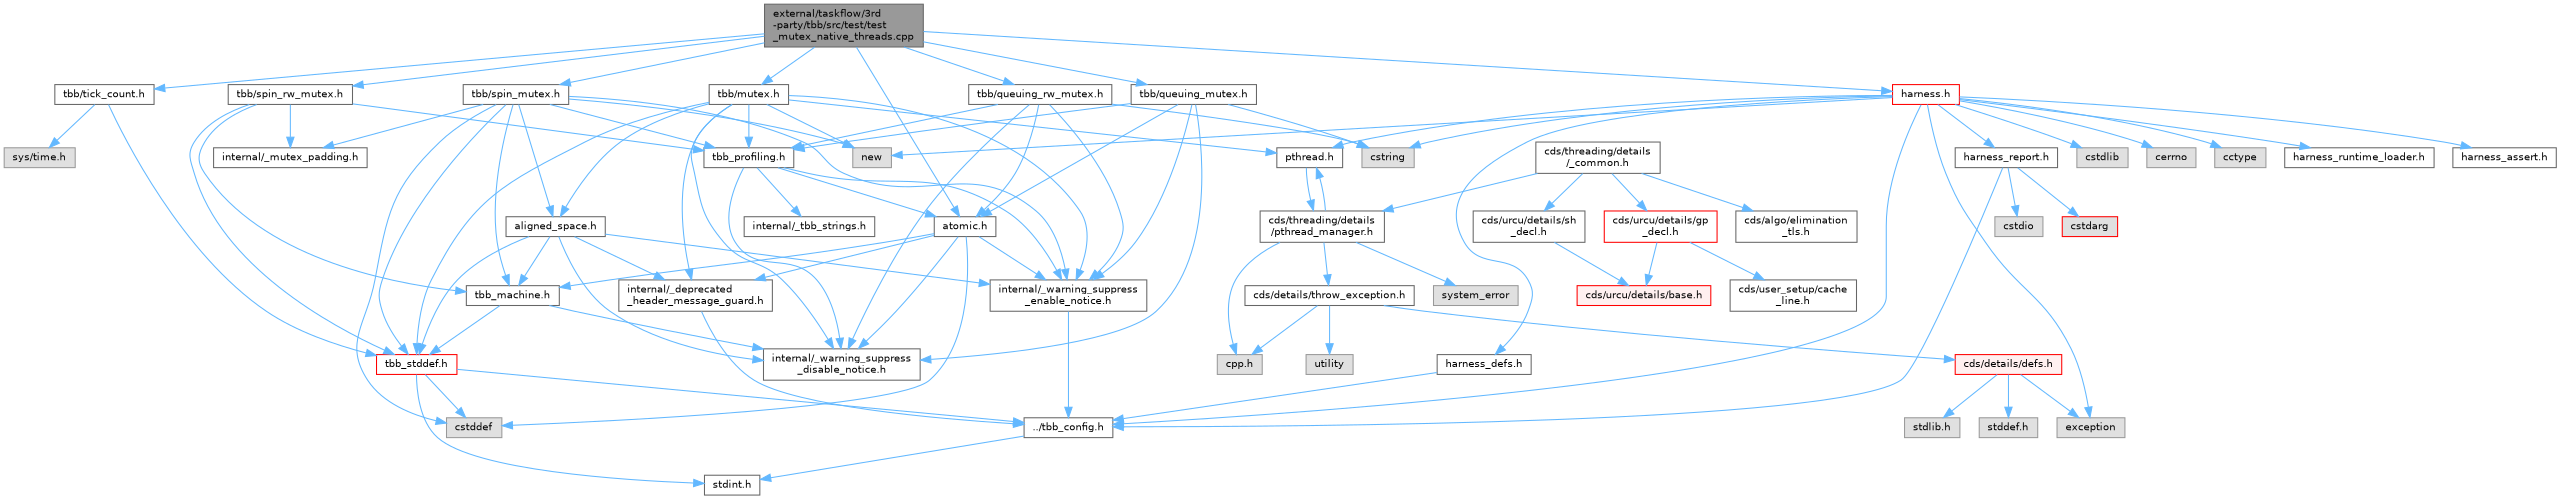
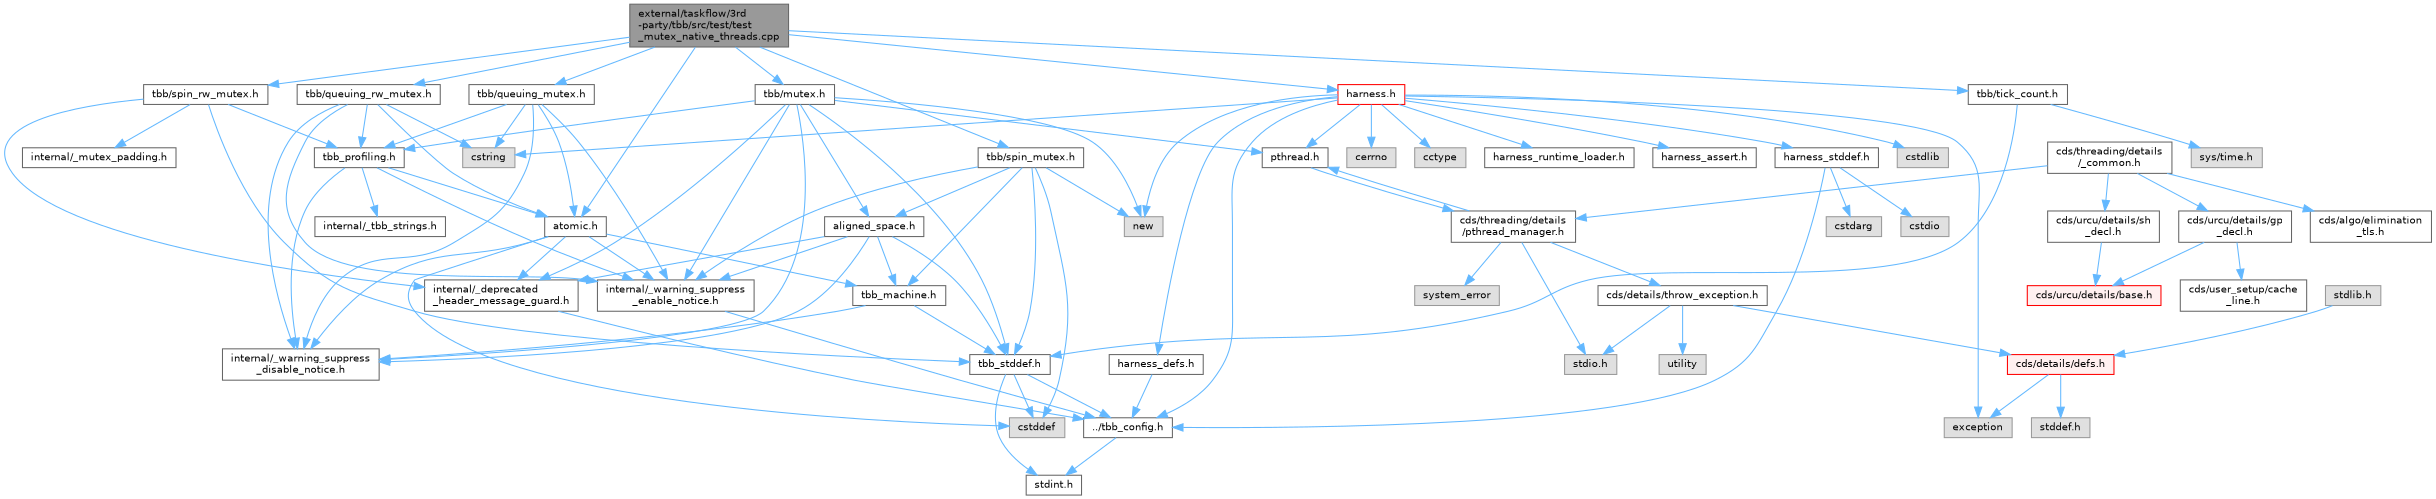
edge "tbb/spin_mutex.h" -> "tbb_profiling.h": removed
edge "tbb/spin_mutex.h" -> "internal/_mutex_padding.h": removed
node "harness_report.h": label "harness_report.h" -> "harness_stddef.h"
node "cds/urcu/details/gp _decl.h": color red -> grey40
node "cstdarg": color red -> grey60
edge "tbb/spin_rw_mutex.h" -> "tbb_machine.h": now "tbb/spin_rw_mutex.h" -> "internal/_deprecated _header_message_guard.h"
node "tbb_stddef.h": color red -> grey40
node "cpp.h": label "cpp.h" -> "stdio.h"
edge "cds/details/defs.h" -> "stdlib.h": reversed
